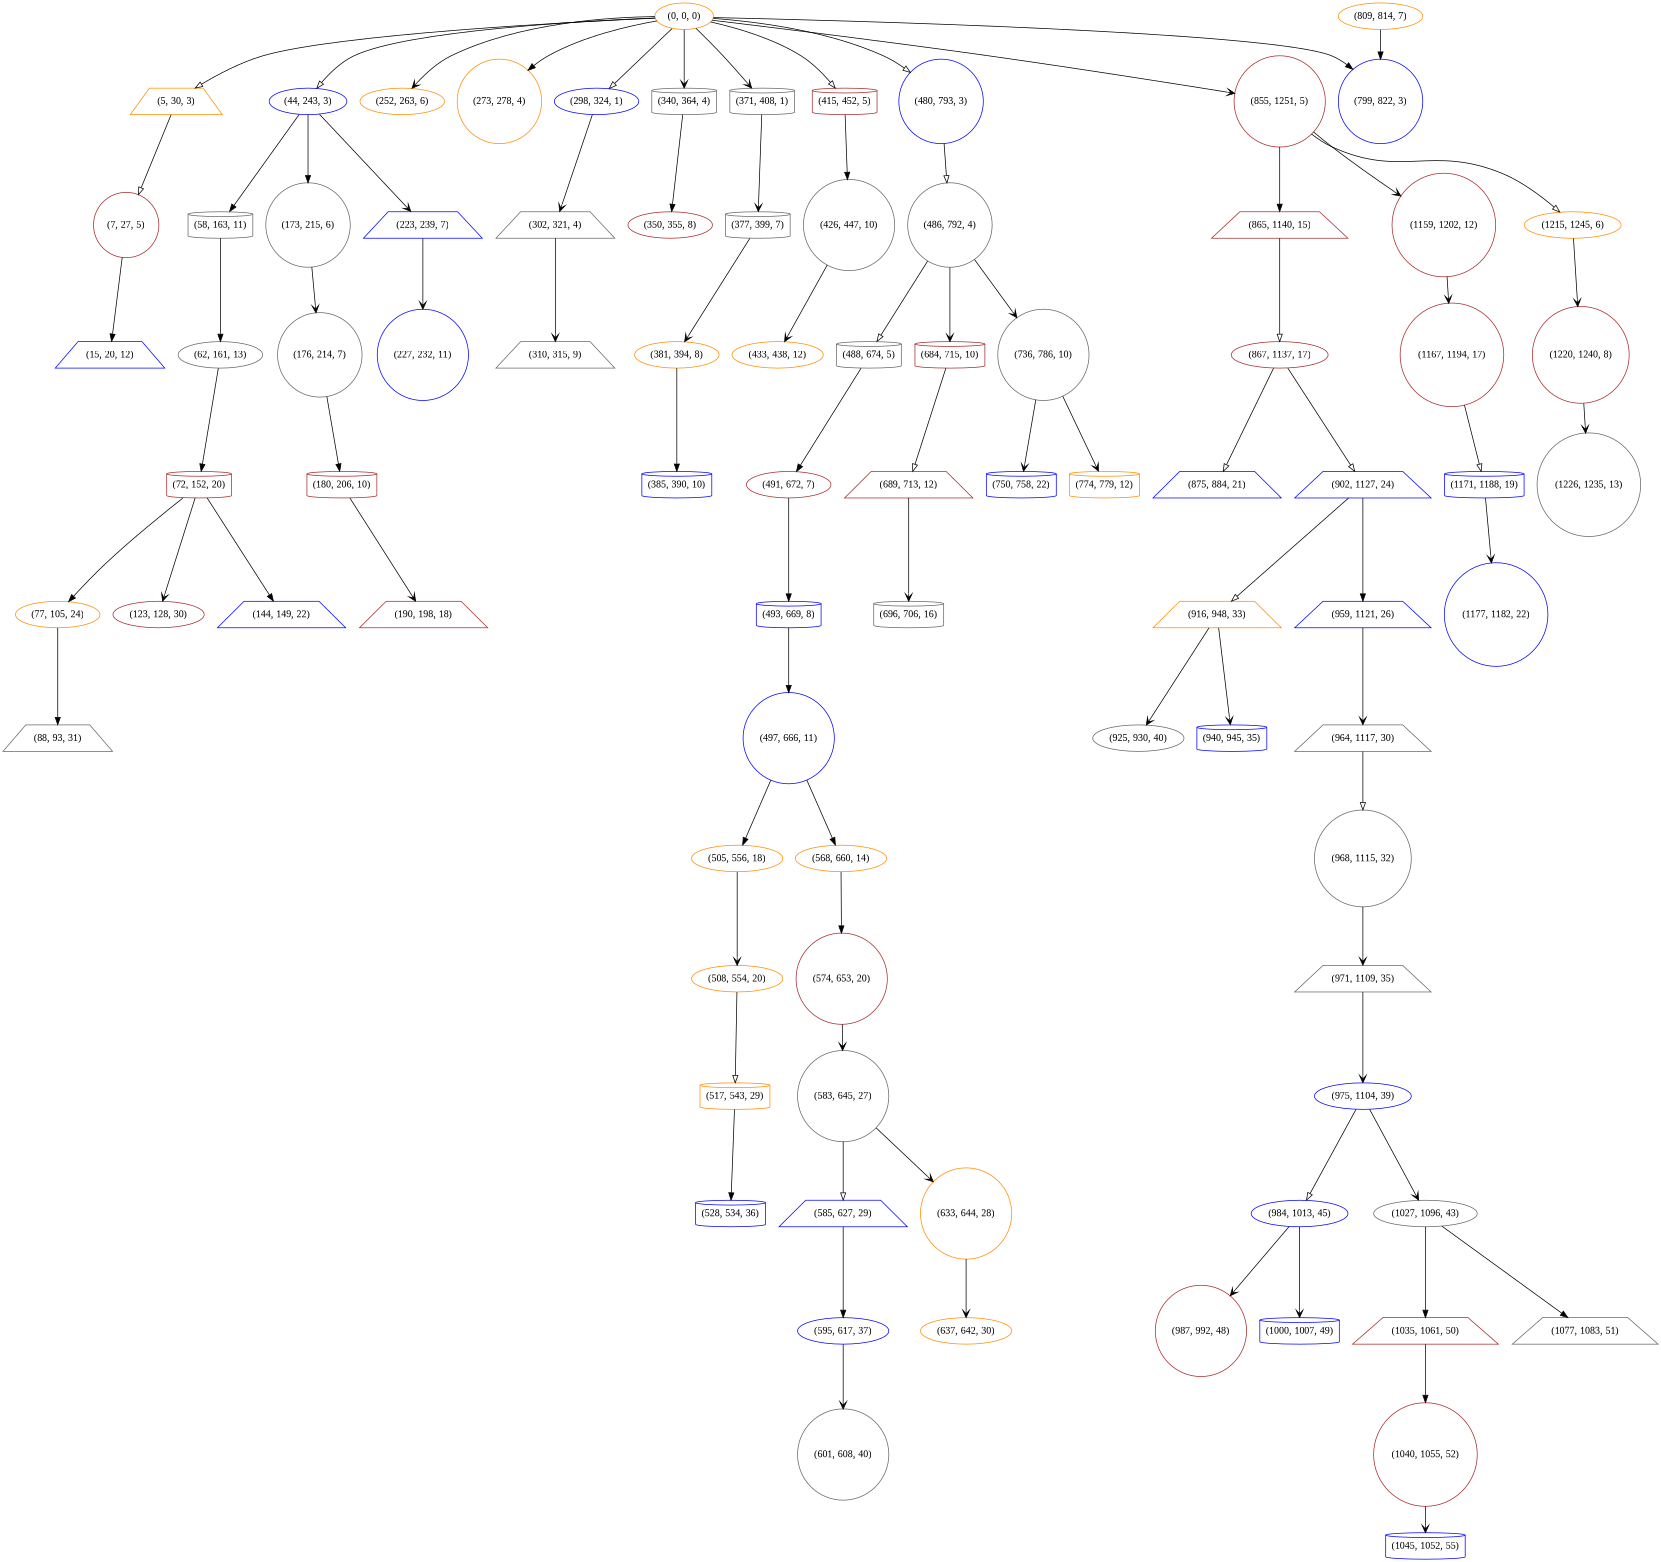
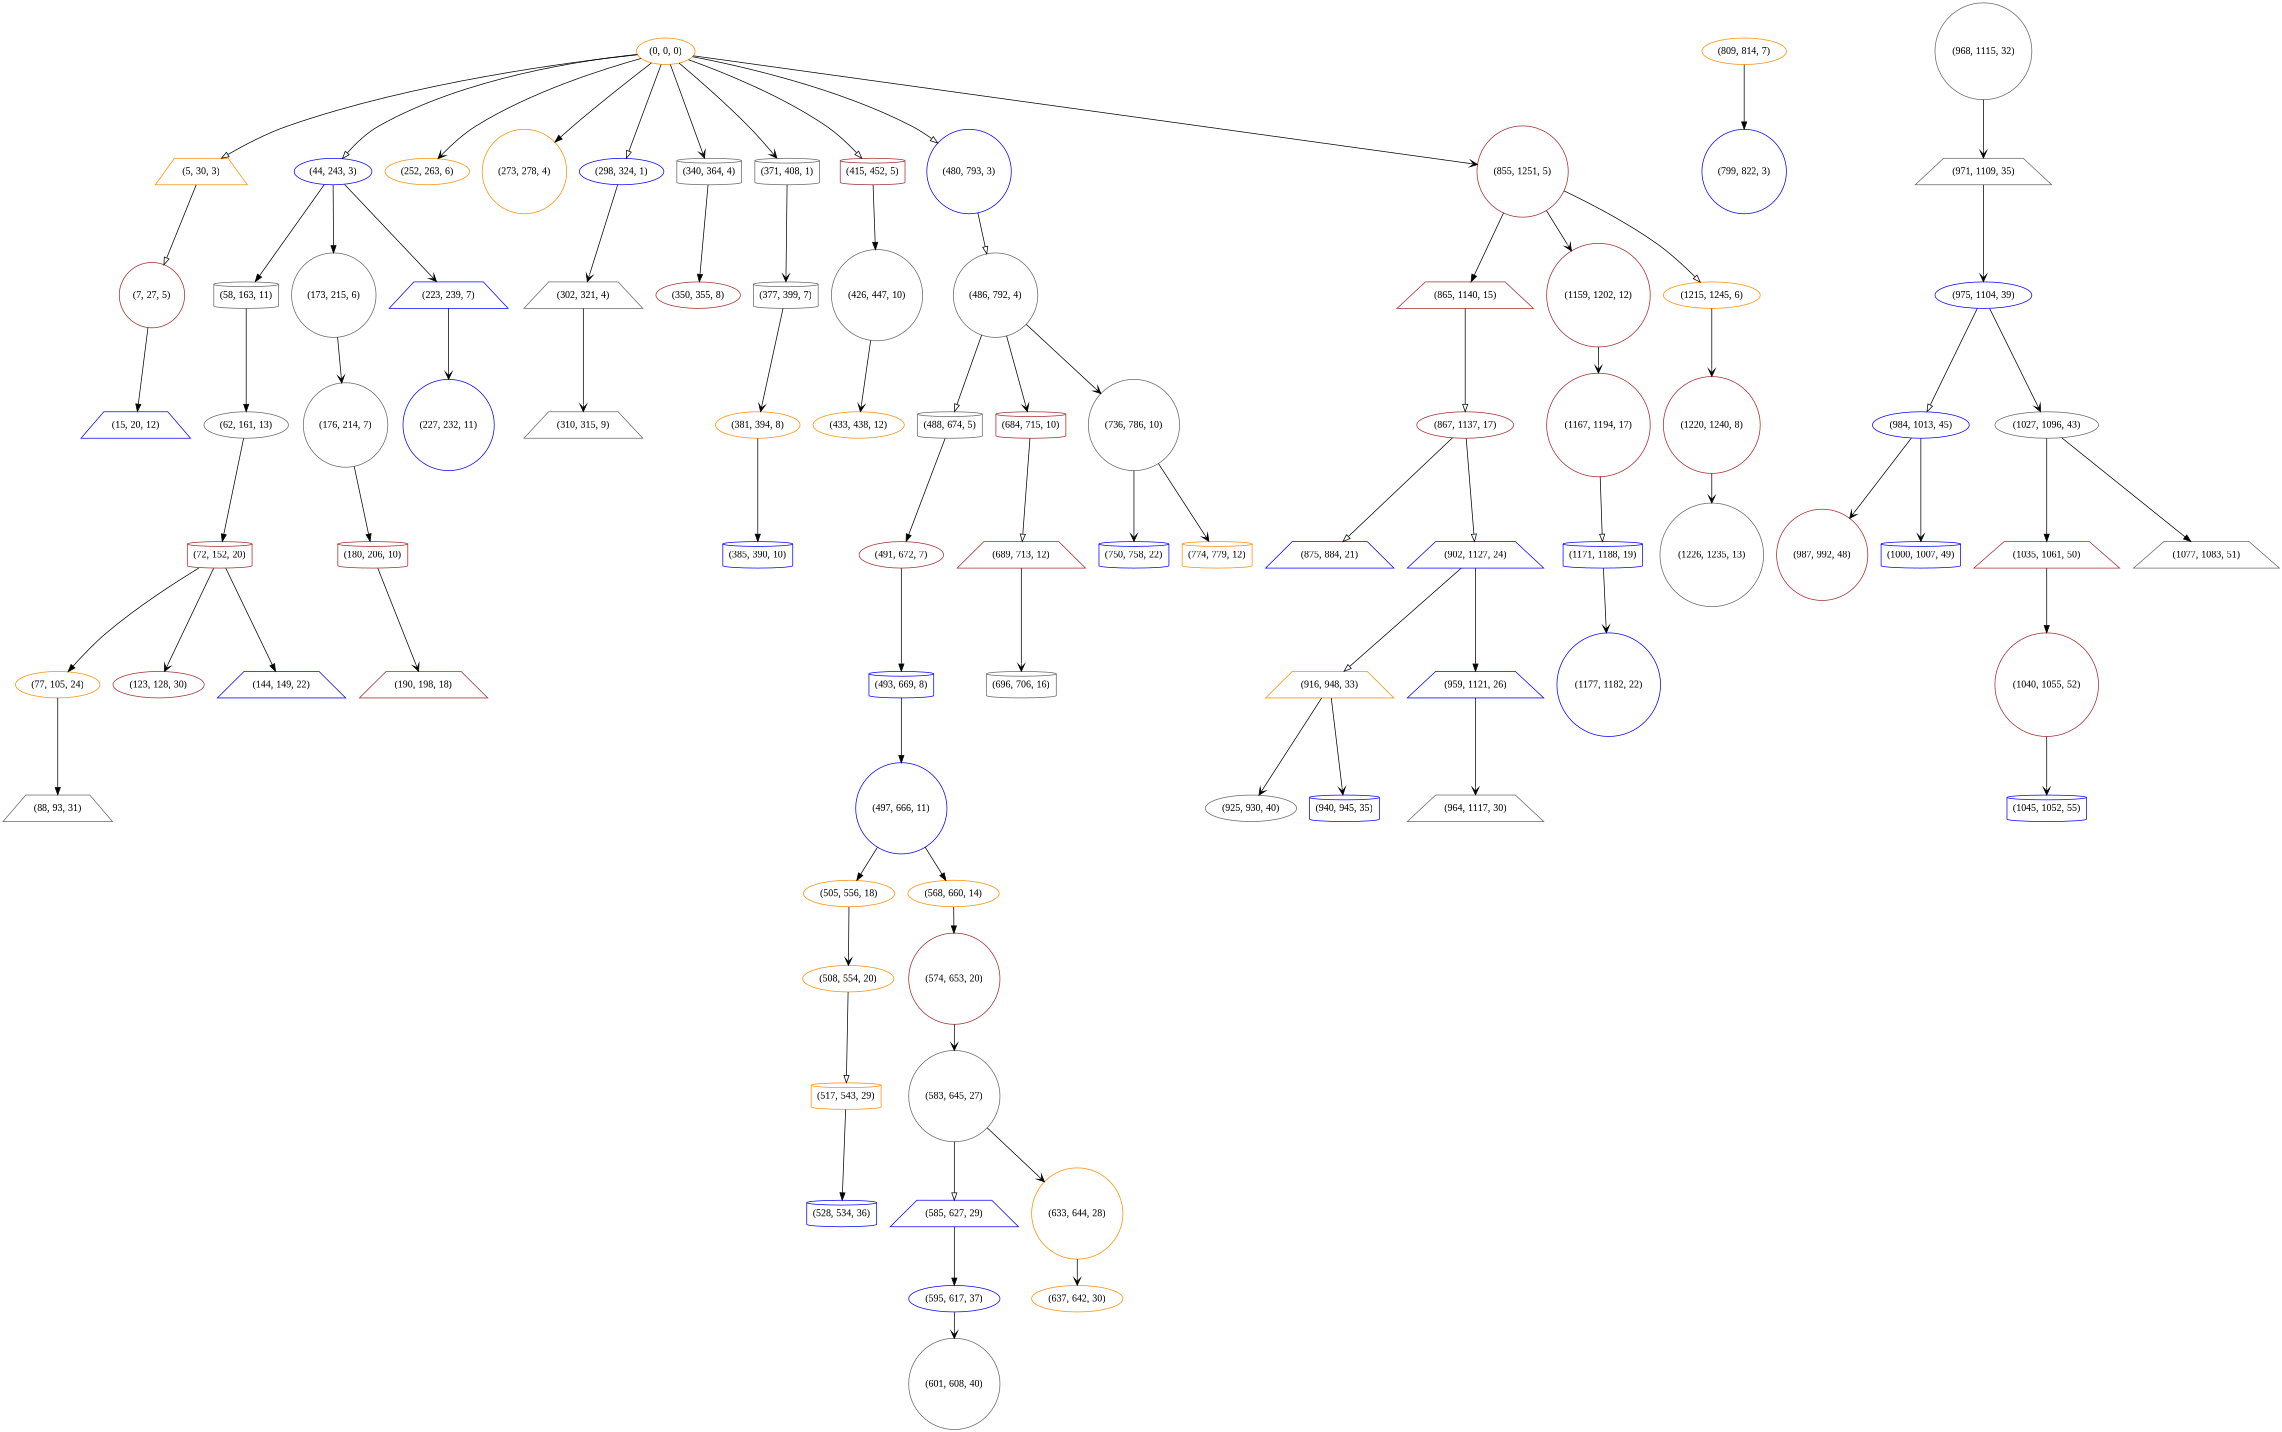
edge "(0, 0, 0)" -> "(799, 822, 3)": removed
edge "(964, 1117, 30)" -> "(968, 1115, 32)": removed
